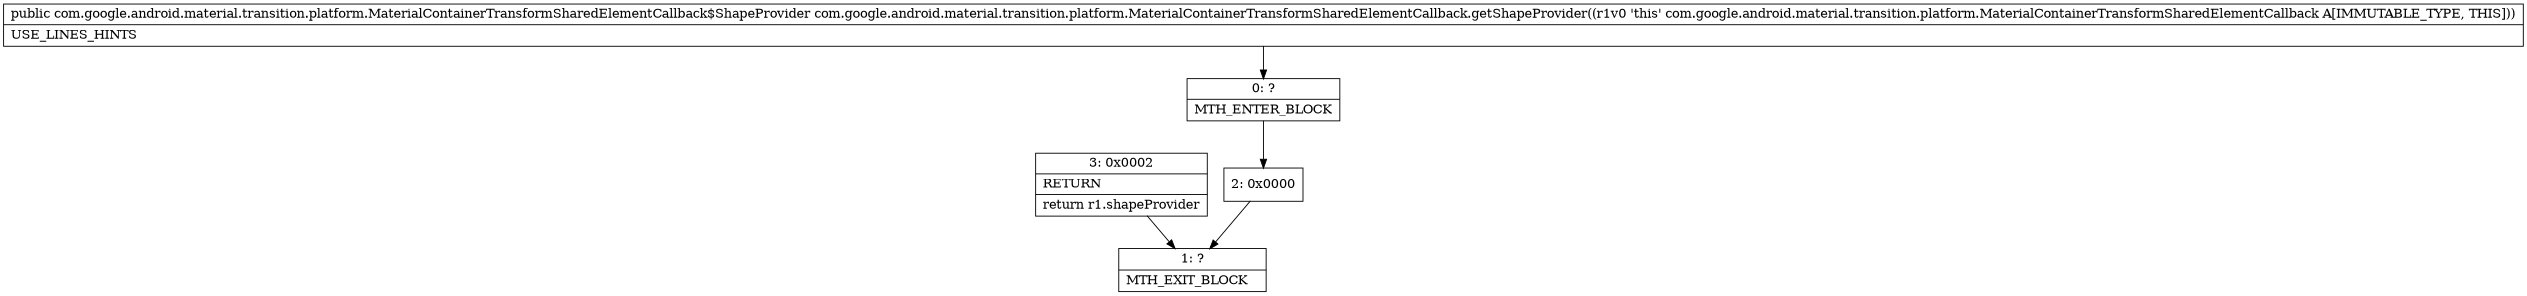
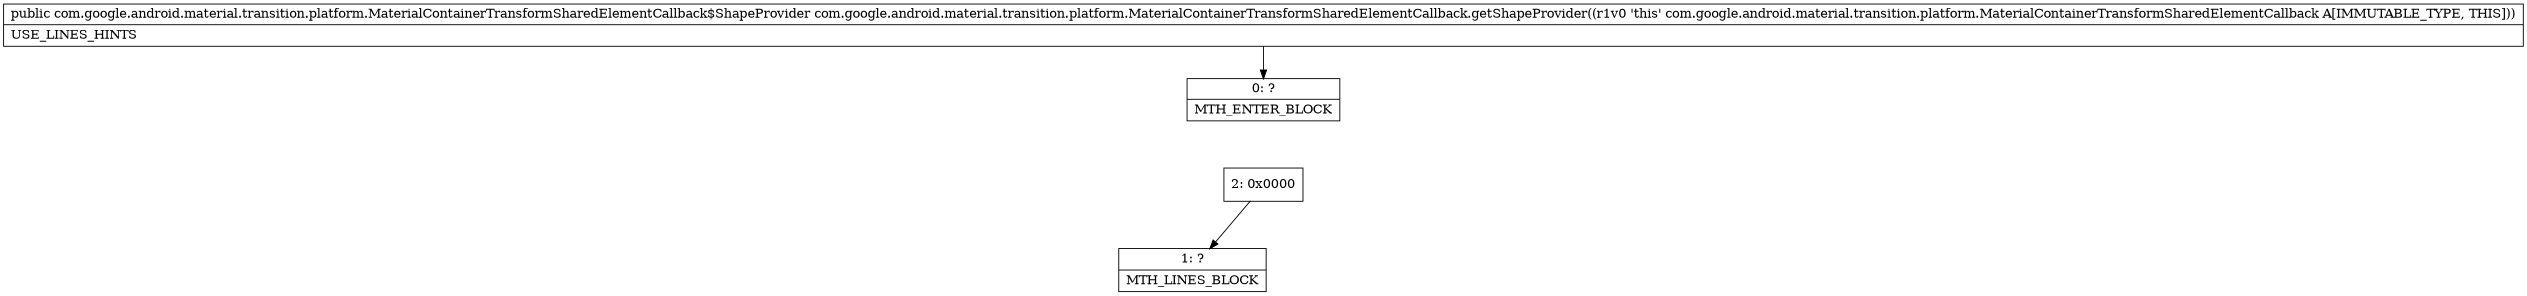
edge "0: ?" -> "2: 0x0000": removed
node "3: 0x0002": removed
node "1: ?": text "MTH_EXIT_BLOCK" -> "MTH_LINES_BLOCK"
